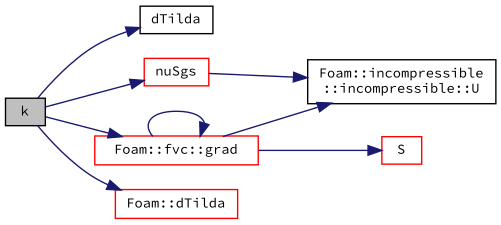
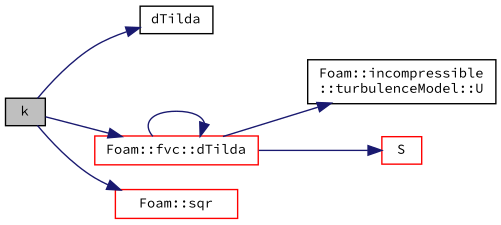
node "nuSgs": removed
node "Foam::incompressible ::incompressible::U": label "Foam::incompressible ::incompressible::U" -> "Foam::incompressible ::turbulenceModel::U"
node "Foam::fvc::grad": label "Foam::fvc::grad" -> "Foam::fvc::dTilda"
node "Foam::dTilda": label "Foam::dTilda" -> "Foam::sqr"
